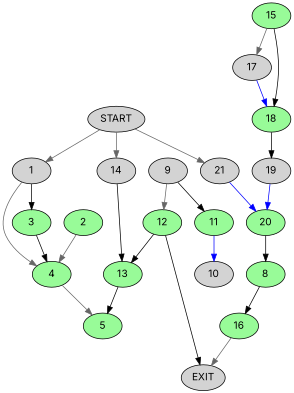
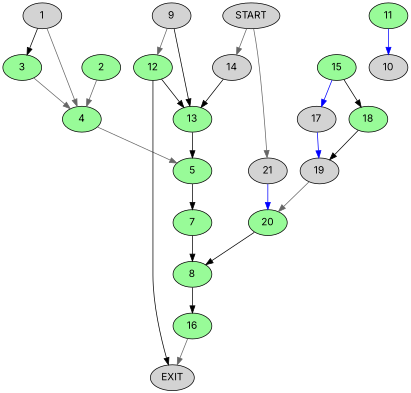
edge "15" -> "17": color gray40 -> blue
edge "17" -> "18": now "17" -> "19"
edge "START" -> "1": removed
edge "19" -> "20": color blue -> gray40
edge "9" -> "11": now "9" -> "13"
node "7": added
edge "3" -> "4": color black -> gray40
